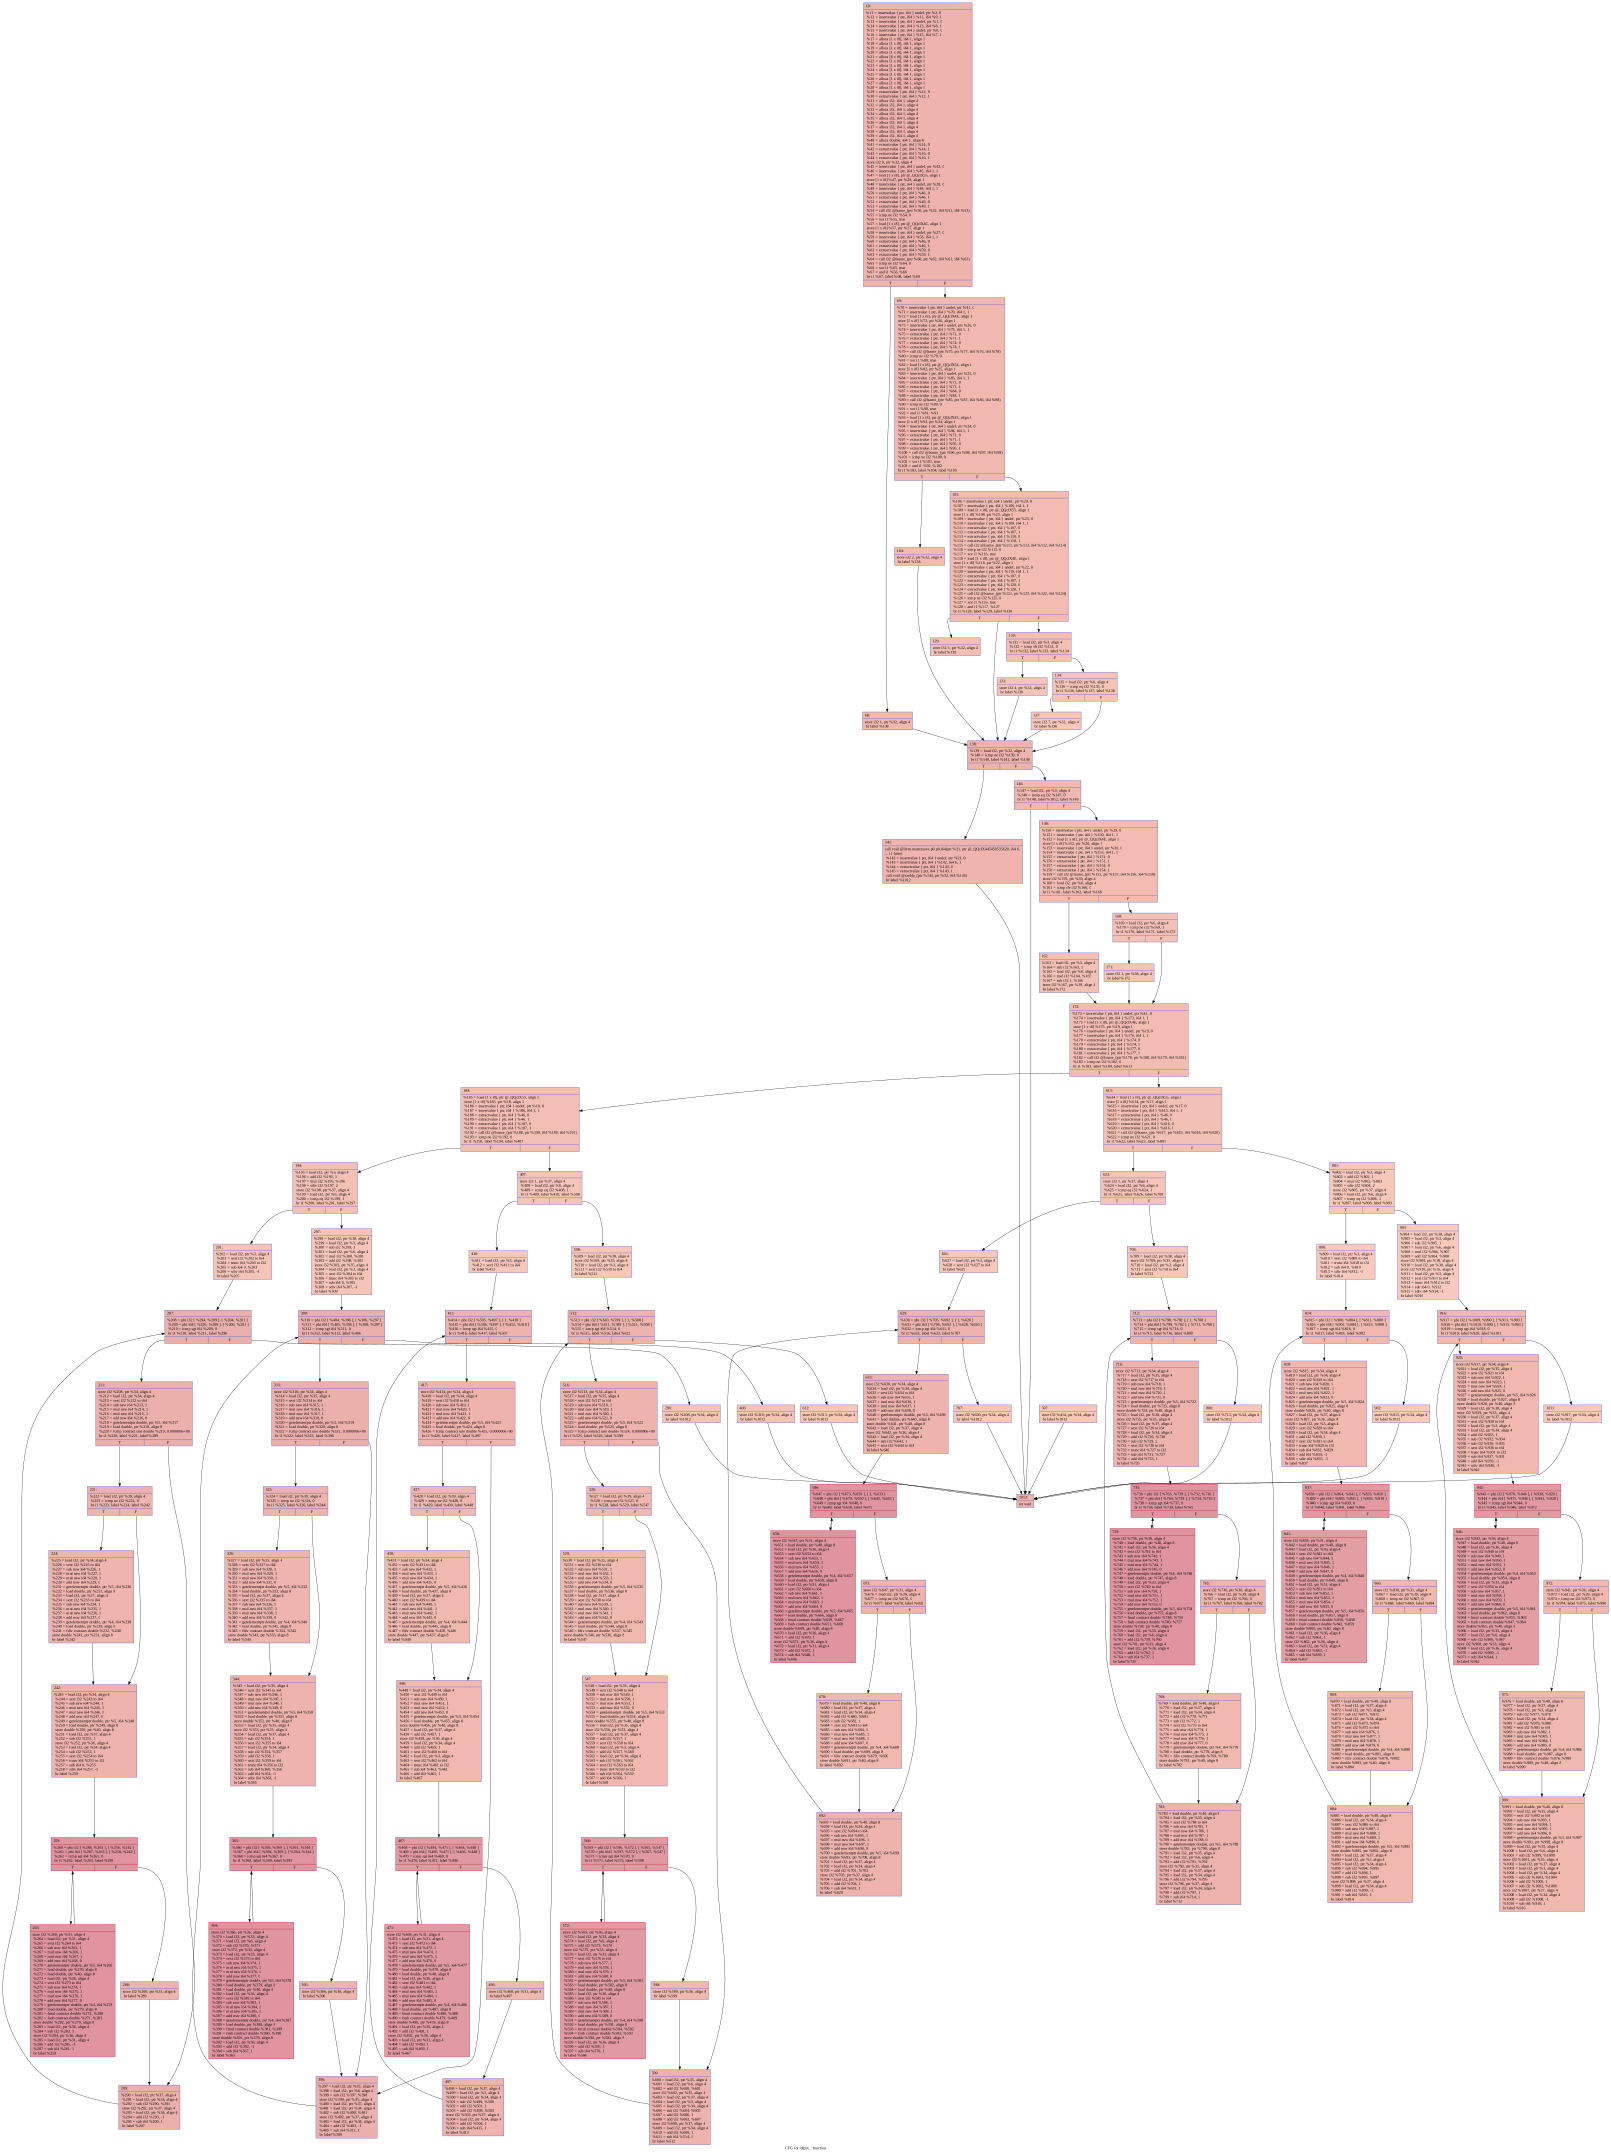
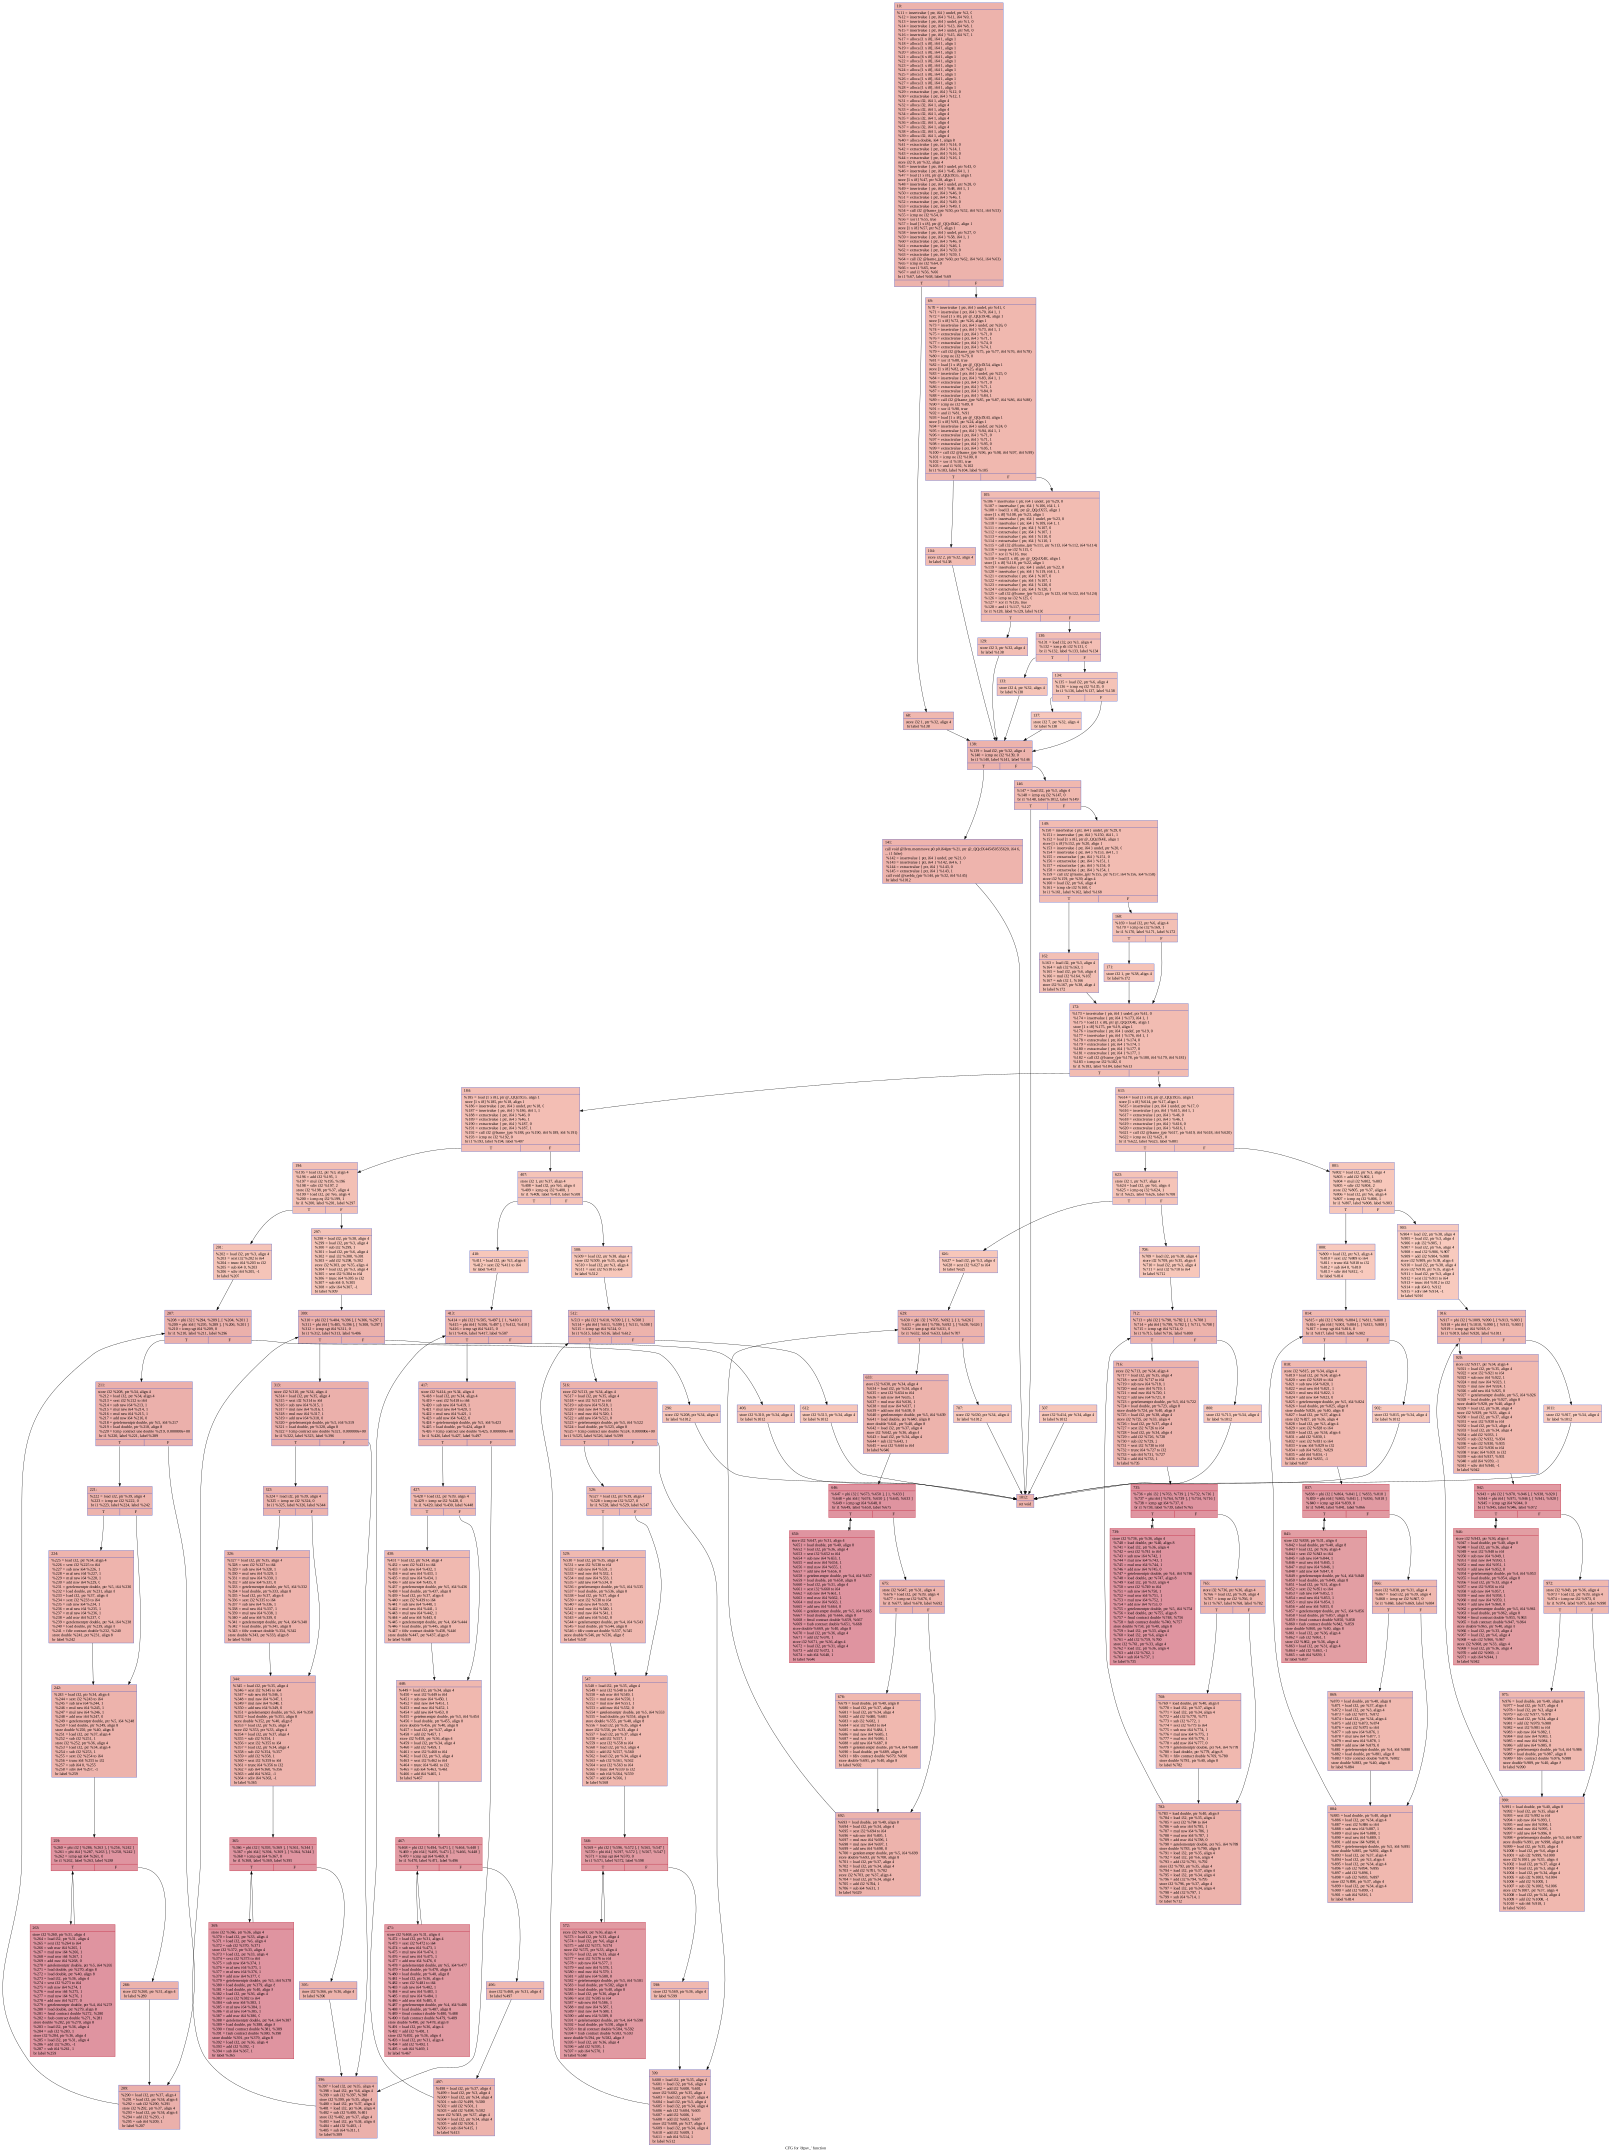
edge "105:" -> "138:": now "129:" -> "138:"
